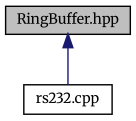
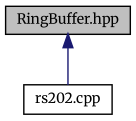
node "rs232.cpp": label "rs232.cpp" -> "rs202.cpp"
